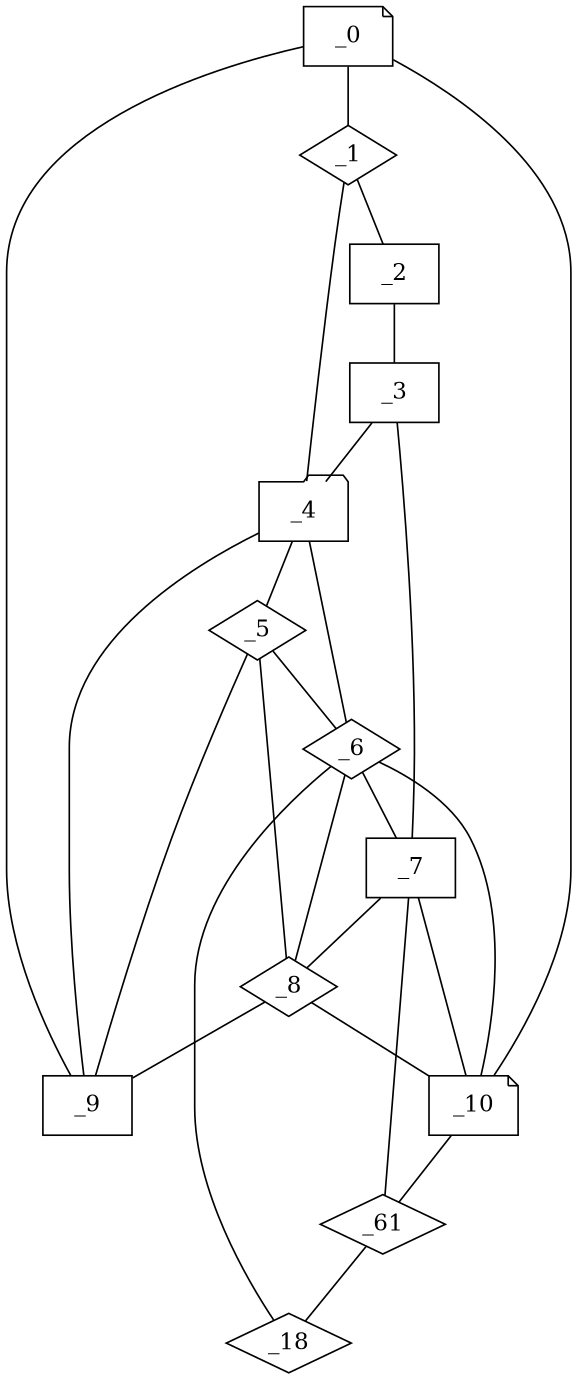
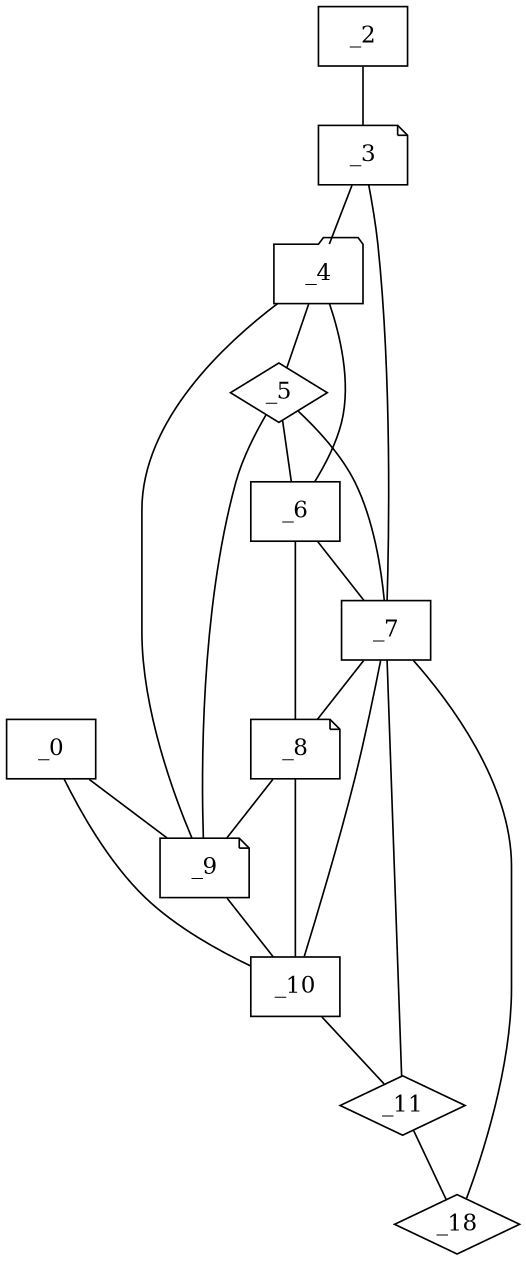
node "_0": shape note -> box
node "_1": removed
node "_3": shape box -> note
node "_6": shape diamond -> box
edge "_5" -- "_8": now "_5" -- "_7"
edge "_6" -- "_10": now "_9" -- "_10"
node "_8": shape diamond -> note
edge "_6" -- "_18": now "_7" -- "_18"
node "_9": shape box -> note
node "_10": shape note -> box
node "_61": label "_61" -> "_11"
